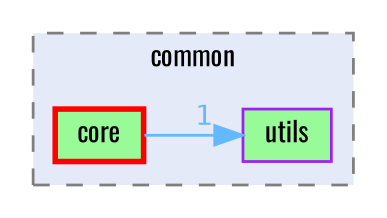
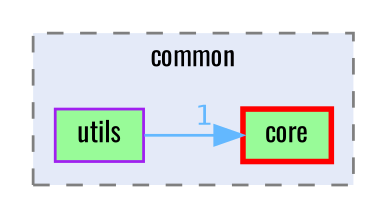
edge "core" -> "utils": reversed
